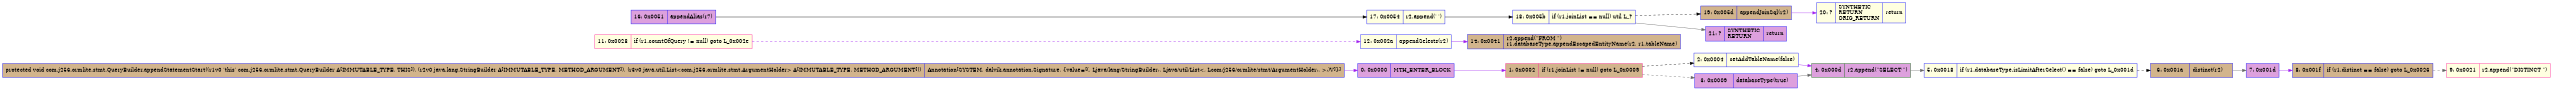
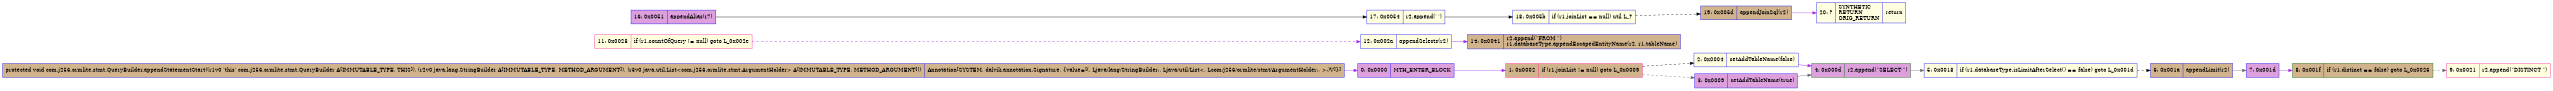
node "21: ?": removed
node "6: 0x001a": text "distinct(r2)" -> "appendLimit(r2)"
node "8: 0x001f": color blue -> darkgreen
node "3: 0x0009": text "databaseType(true)" -> "setAddTableName(true)"
